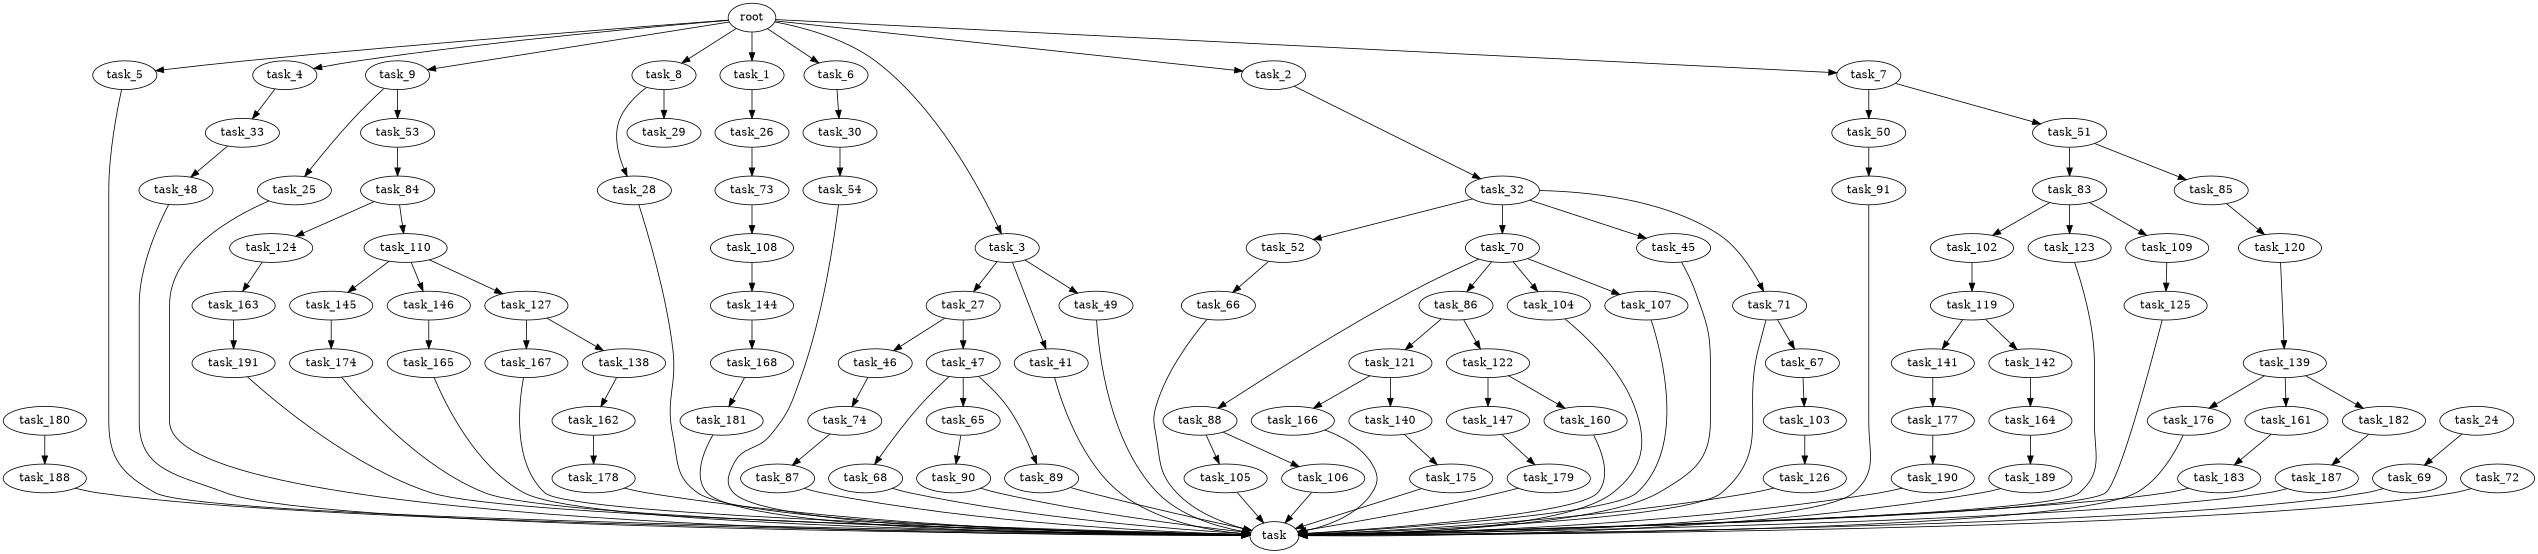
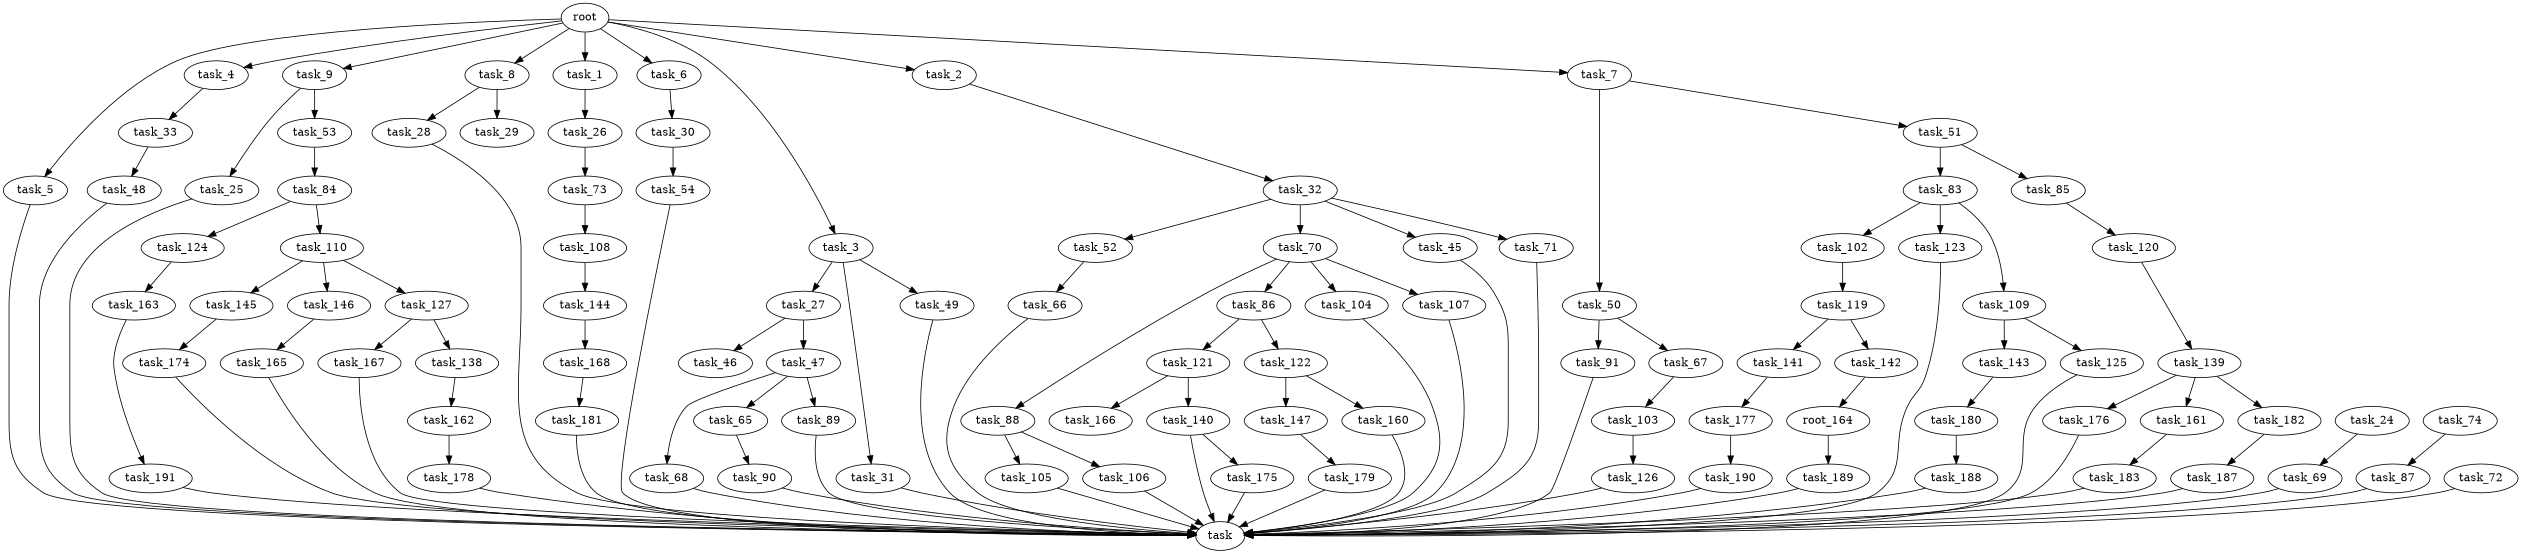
edge "task_71" -> "task_67": now "task_50" -> "task_67"
node "task_41": label "task_41" -> "task_31"
node "task_143": added
edge "task_46" -> "task_74": removed
node "task_164": label "task_164" -> "root_164"
edge "task_166" -> "task": now "task_140" -> "task"
